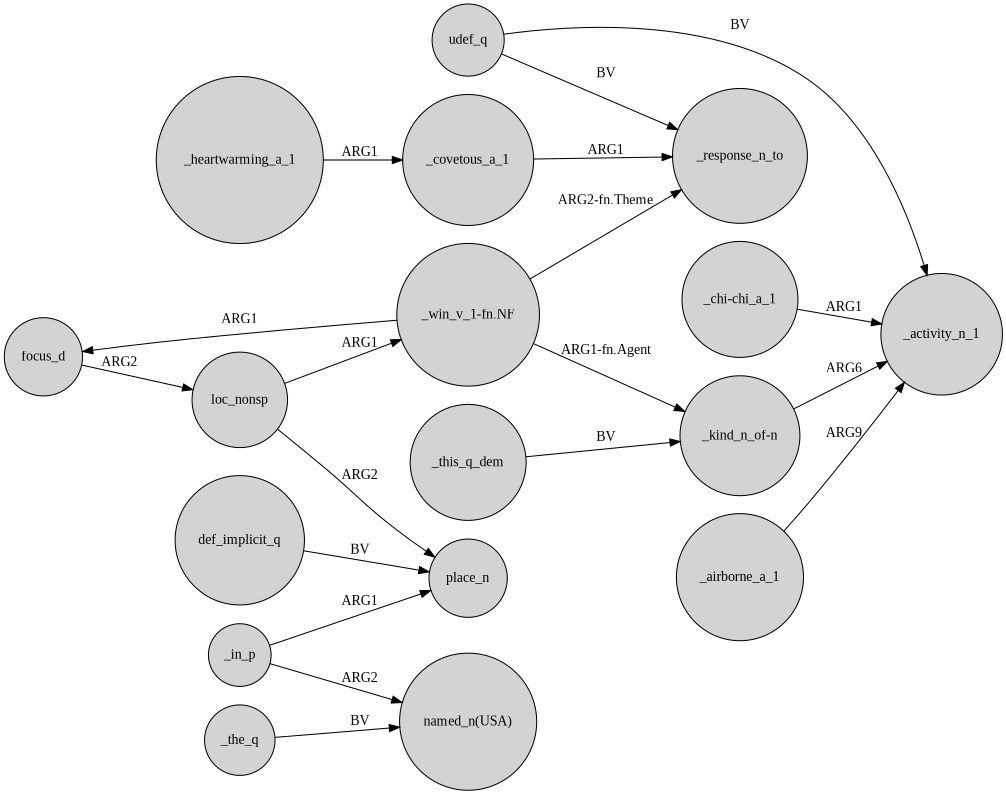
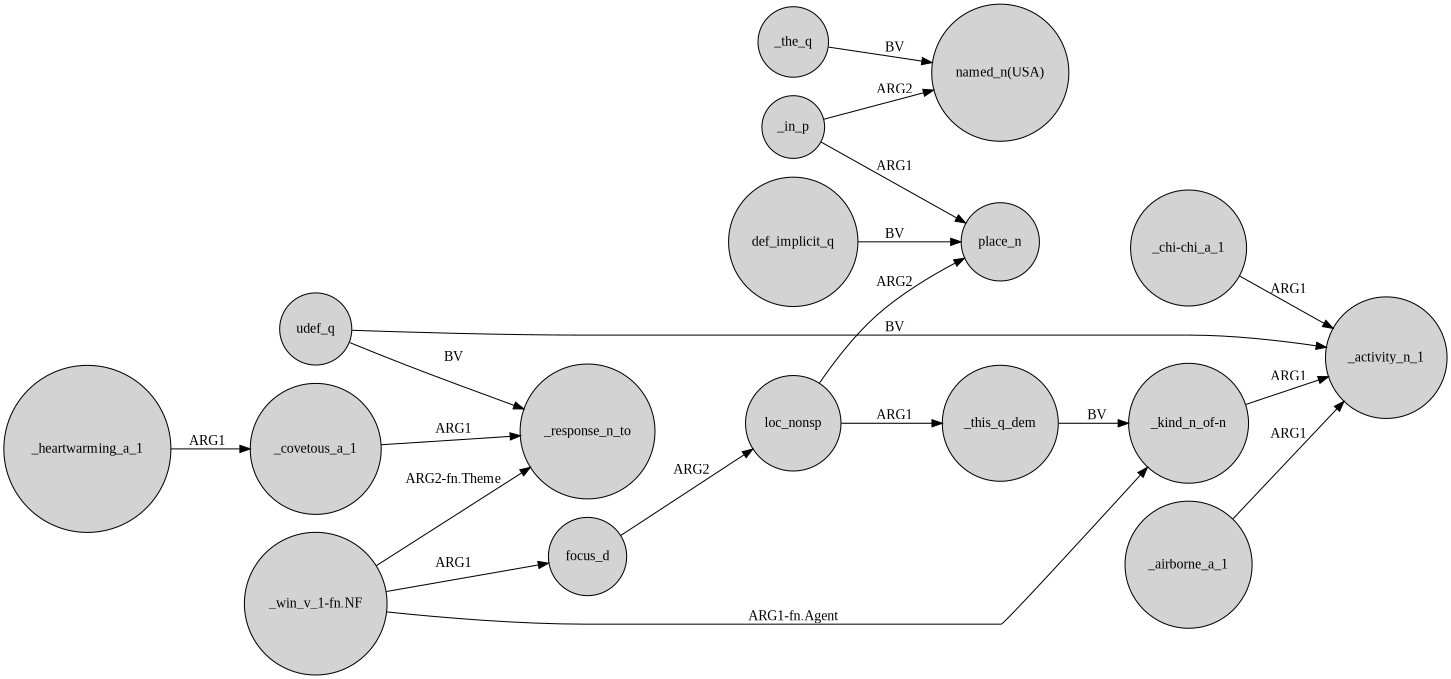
edge "loc_nonsp" -> "_win_v_1-fn.NF": now "loc_nonsp" -> "_this_q_dem"
edge "_kind_n_of-n" -> "_activity_n_1": label "ARG6" -> "ARG1"
edge "_airborne_a_1" -> "_activity_n_1": label "ARG9" -> "ARG1"
